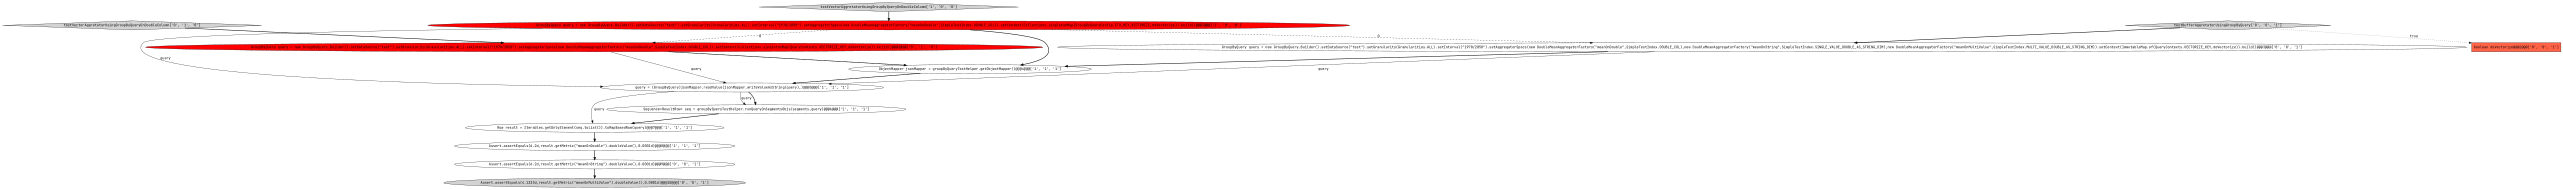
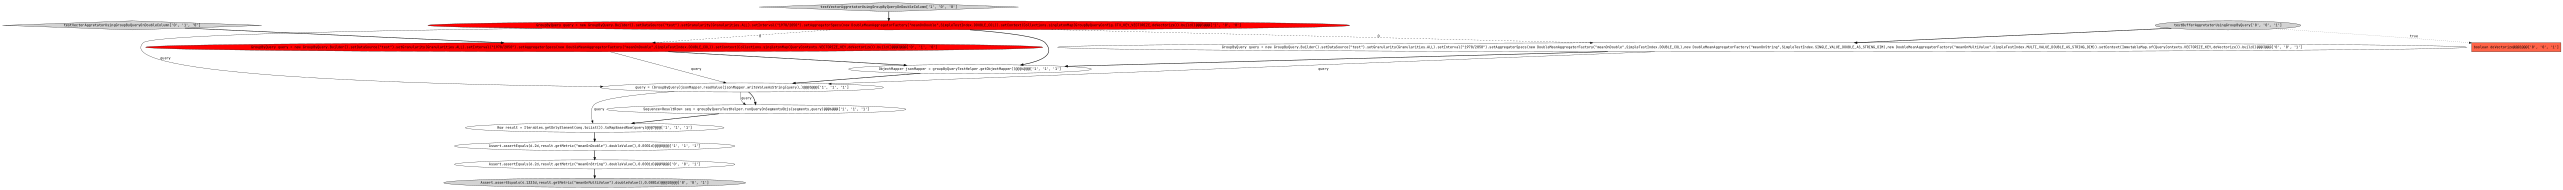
node "testBufferAggretatorUsingGroupByQuery['0', '0', '1']": shape diamond -> ellipse
